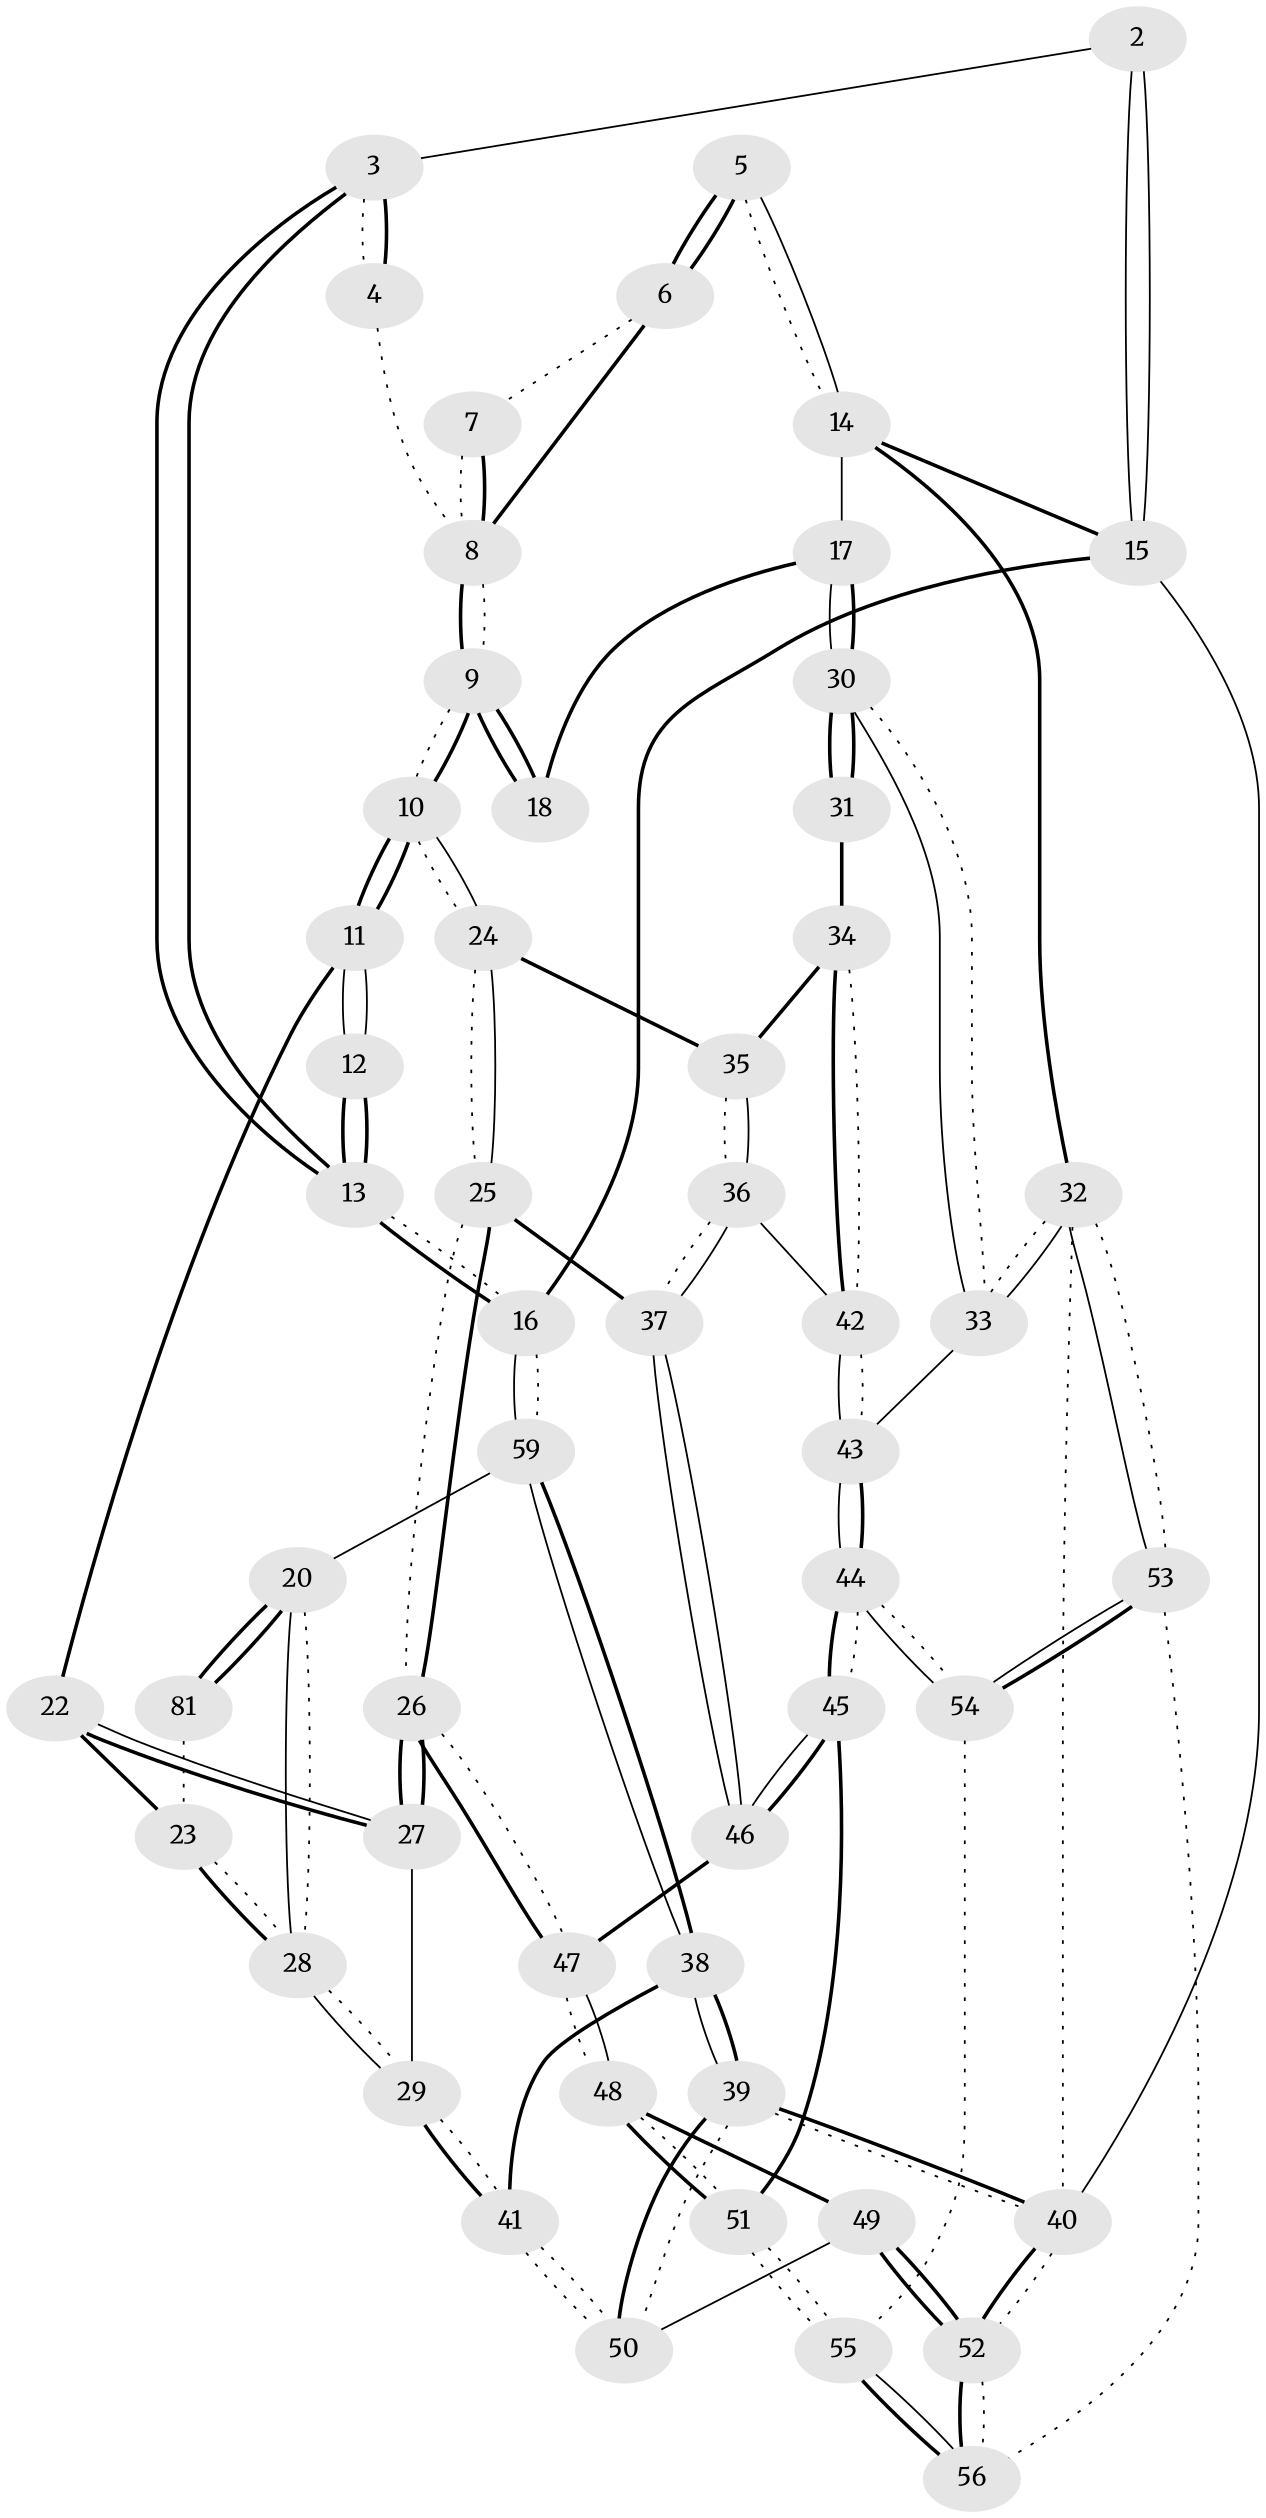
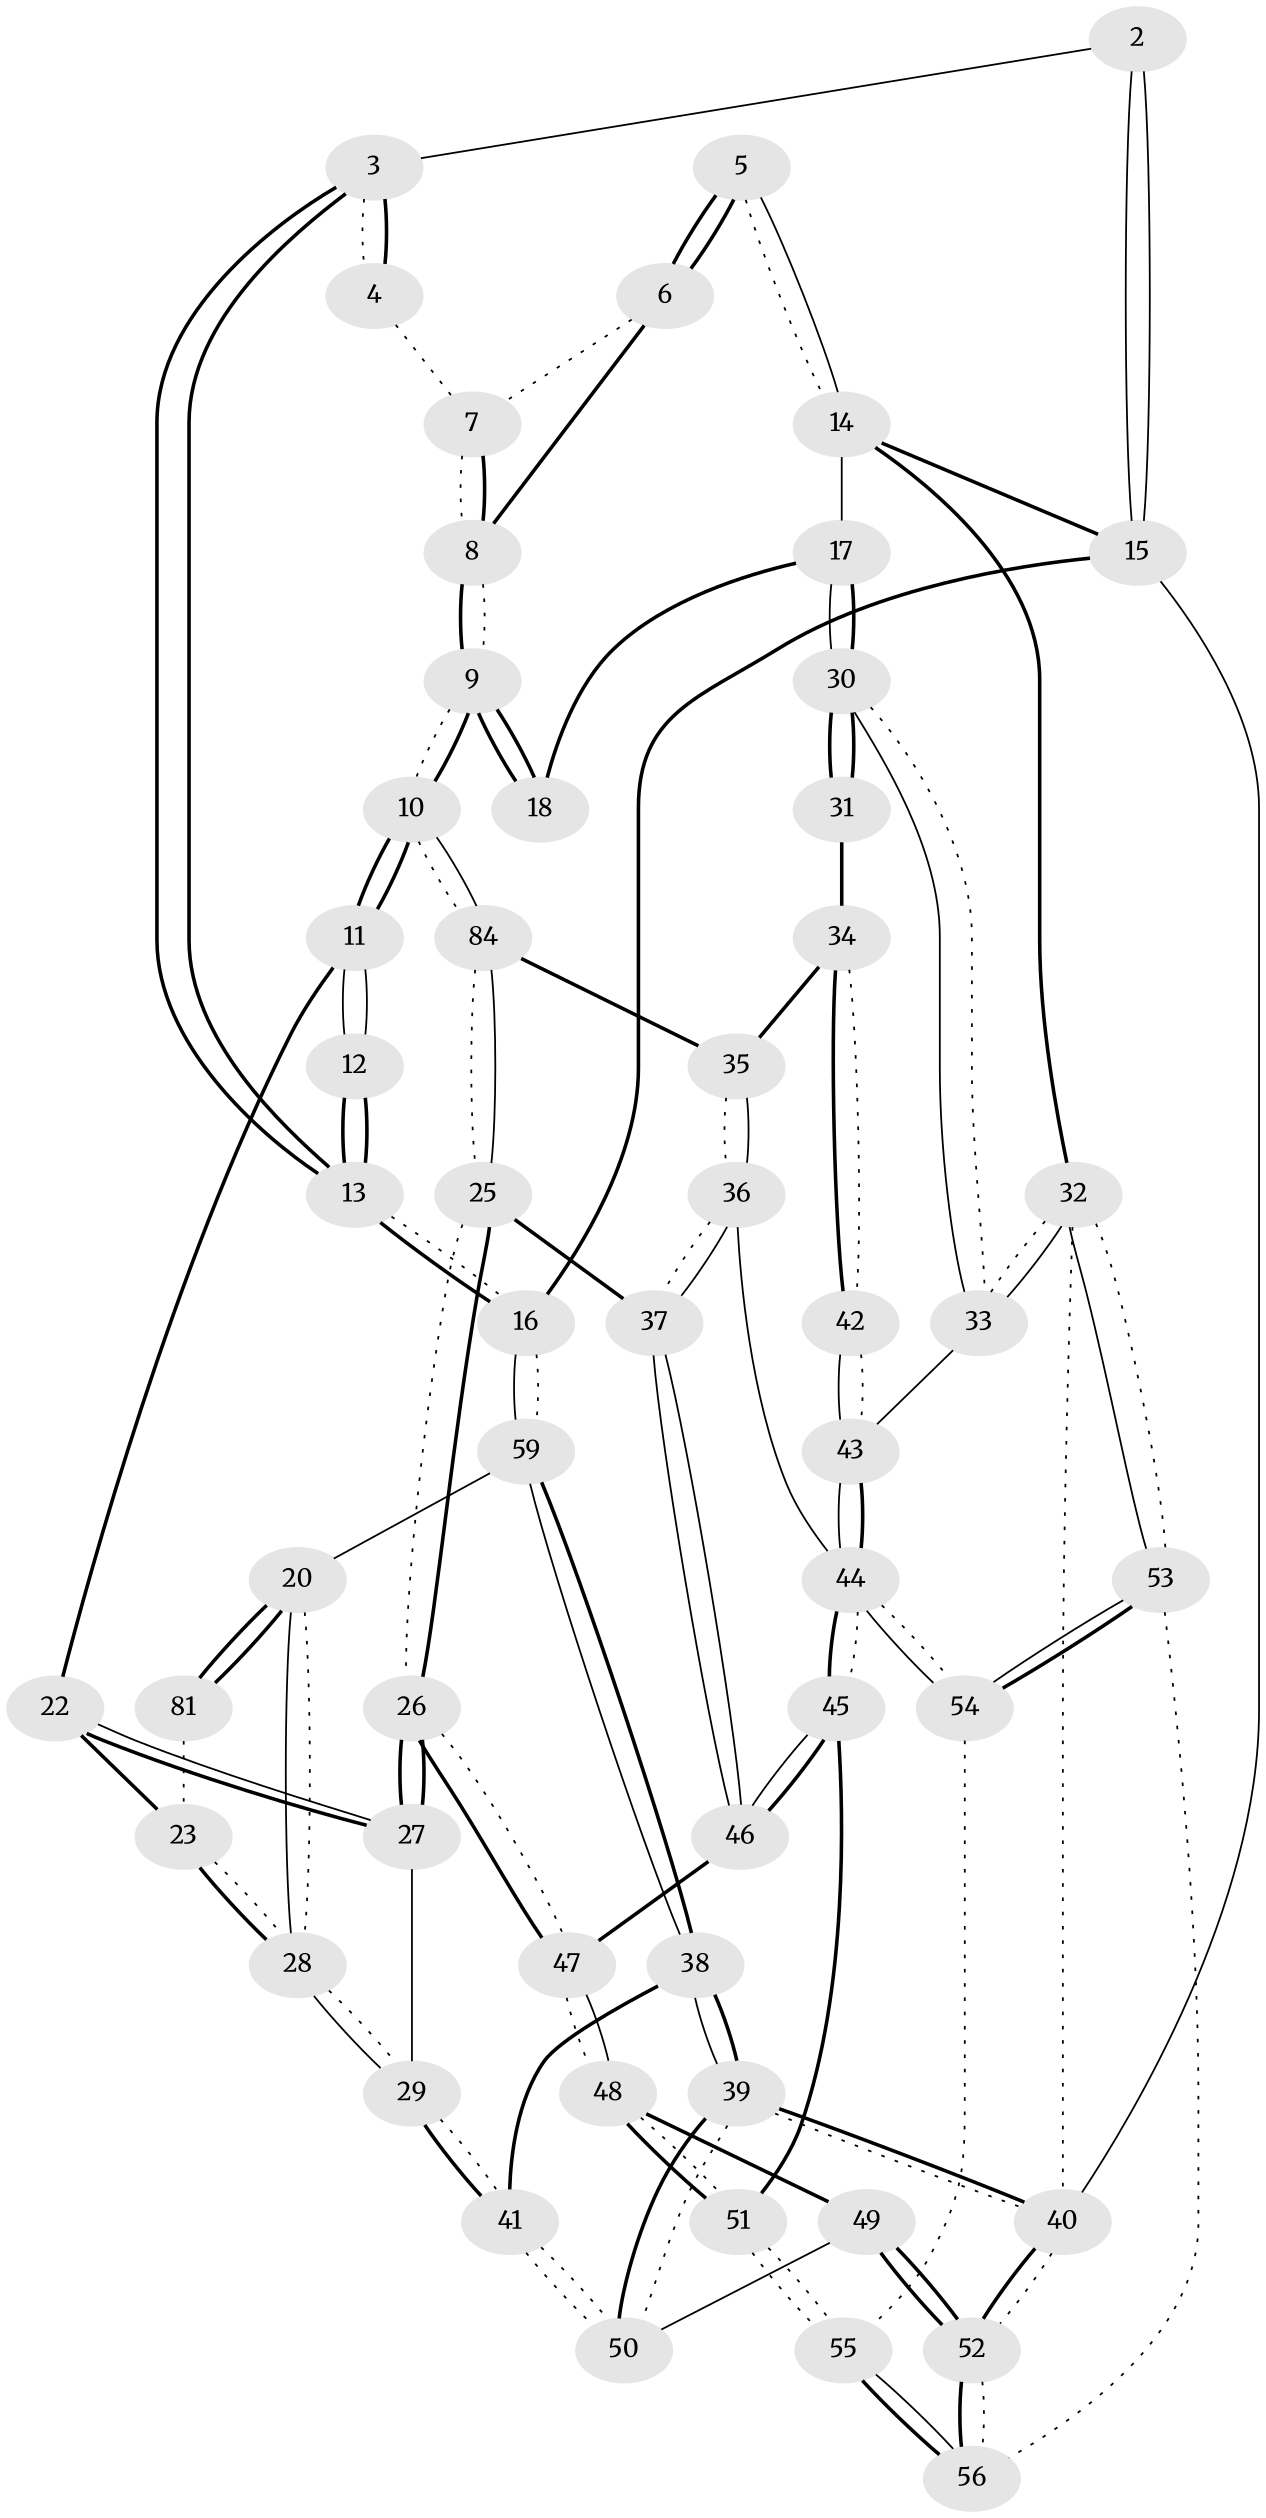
edge "4" -- "8": now "4" -- "7"
node "24": label "24" -> "84"
edge "36" -- "42": now "36" -- "44"
